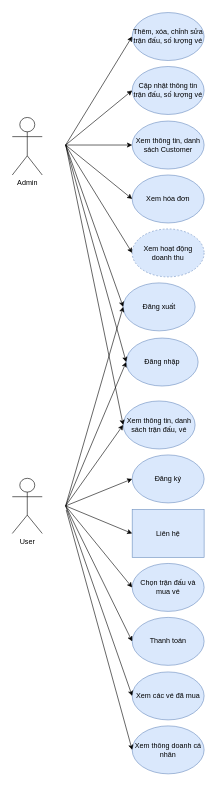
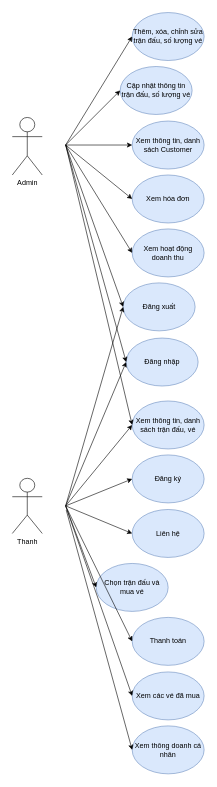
node "Cập nhật thông tin trận đấu, số lượng vé": moved (168, 90) -> (156, 90)
node "Xem hoạt động doanh thu": style dashed -> solid
node "Xem thông tin, danh sách trận đấu, vé": moved (159, 425) -> (168, 425)
node "Liên hệ": shape rectangle -> ellipse
node "User": label "User" -> "Thanh"
node "Chọn trận đấu và mua vé": moved (168, 588) -> (132, 588)
